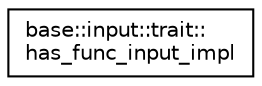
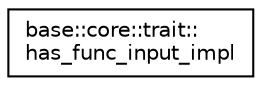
node "base::input::trait:: has_func_input_impl": label "base::input::trait:: has_func_input_impl" -> "base::core::trait:: has_func_input_impl"
